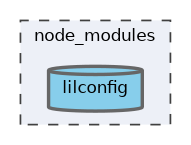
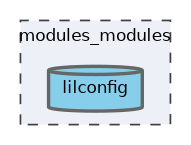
cluster "node_modules": label "node_modules" -> "modules_modules"
